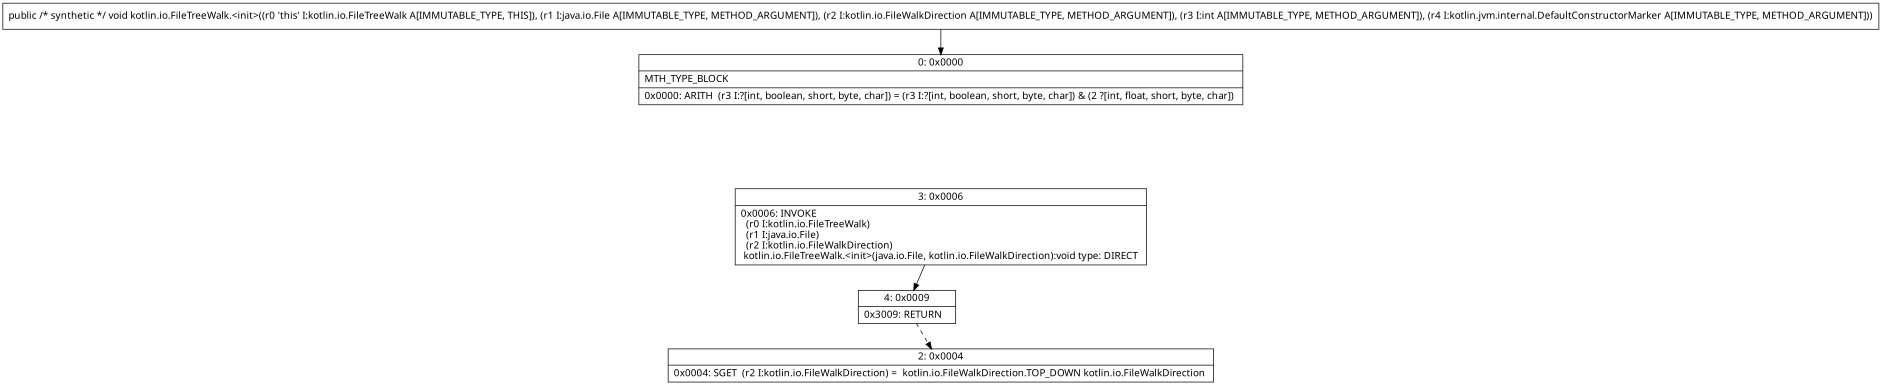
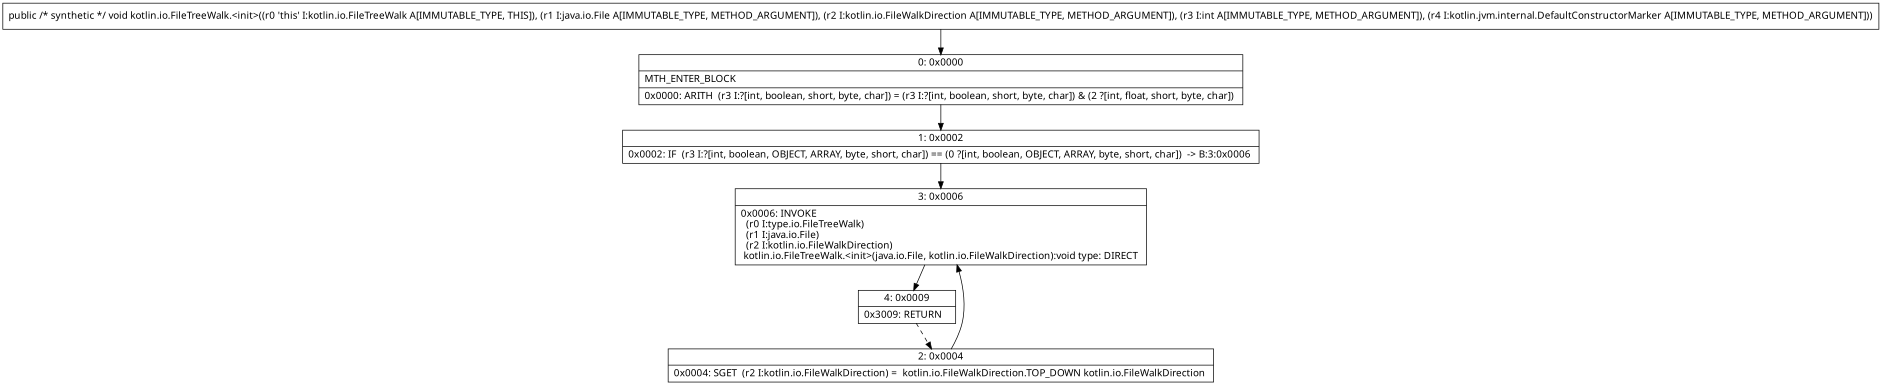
node "0: 0x0000": text "MTH_TYPE_BLOCK" -> "MTH_ENTER_BLOCK"
node "1: 0x0002": added
node "3: 0x0006": text "(r0 I:kotlin.io.FileTreeWalk)" -> "(r0 I:type.io.FileTreeWalk)"
edge "2: 0x0004" -> "3: 0x0006": added
